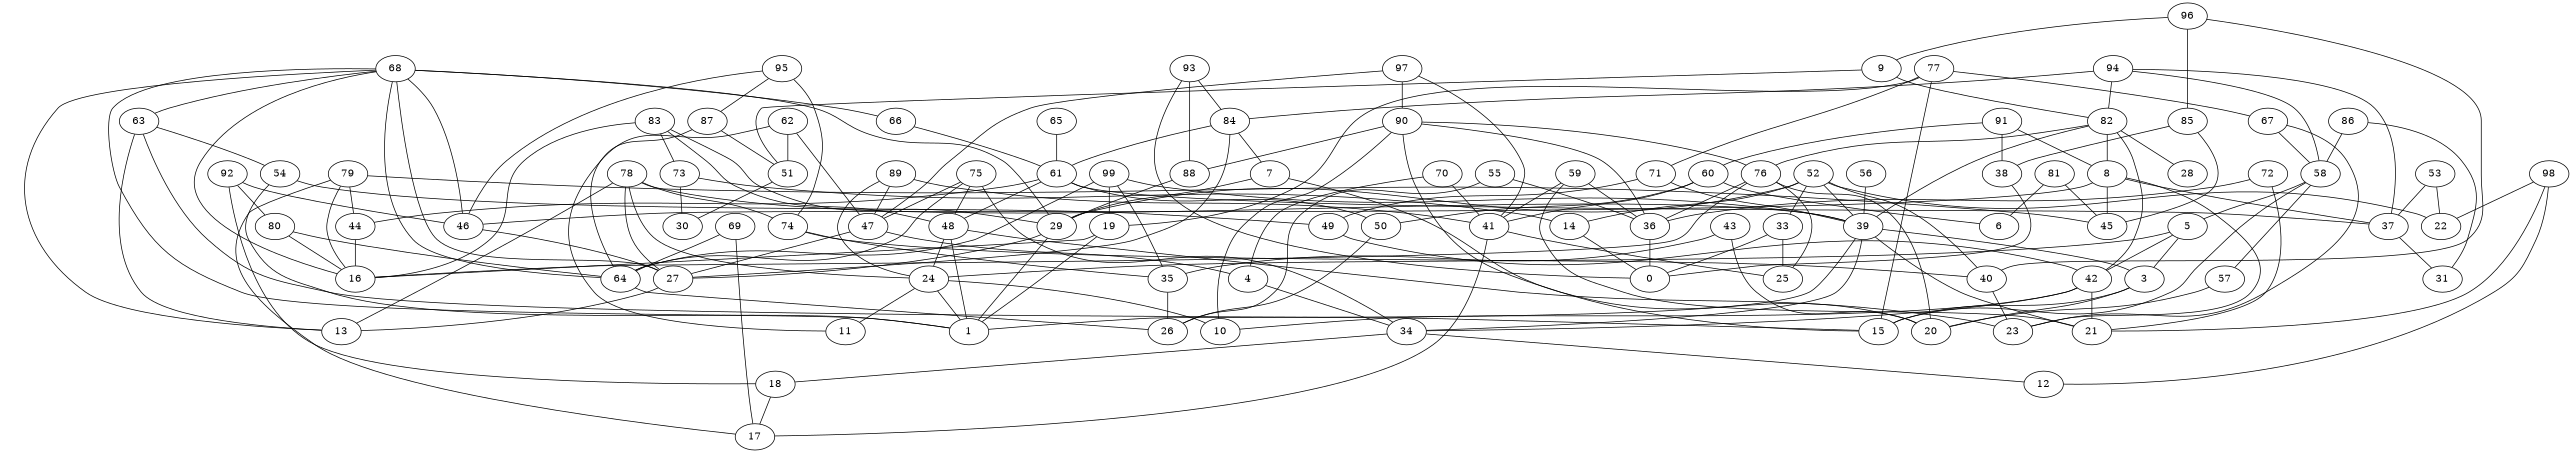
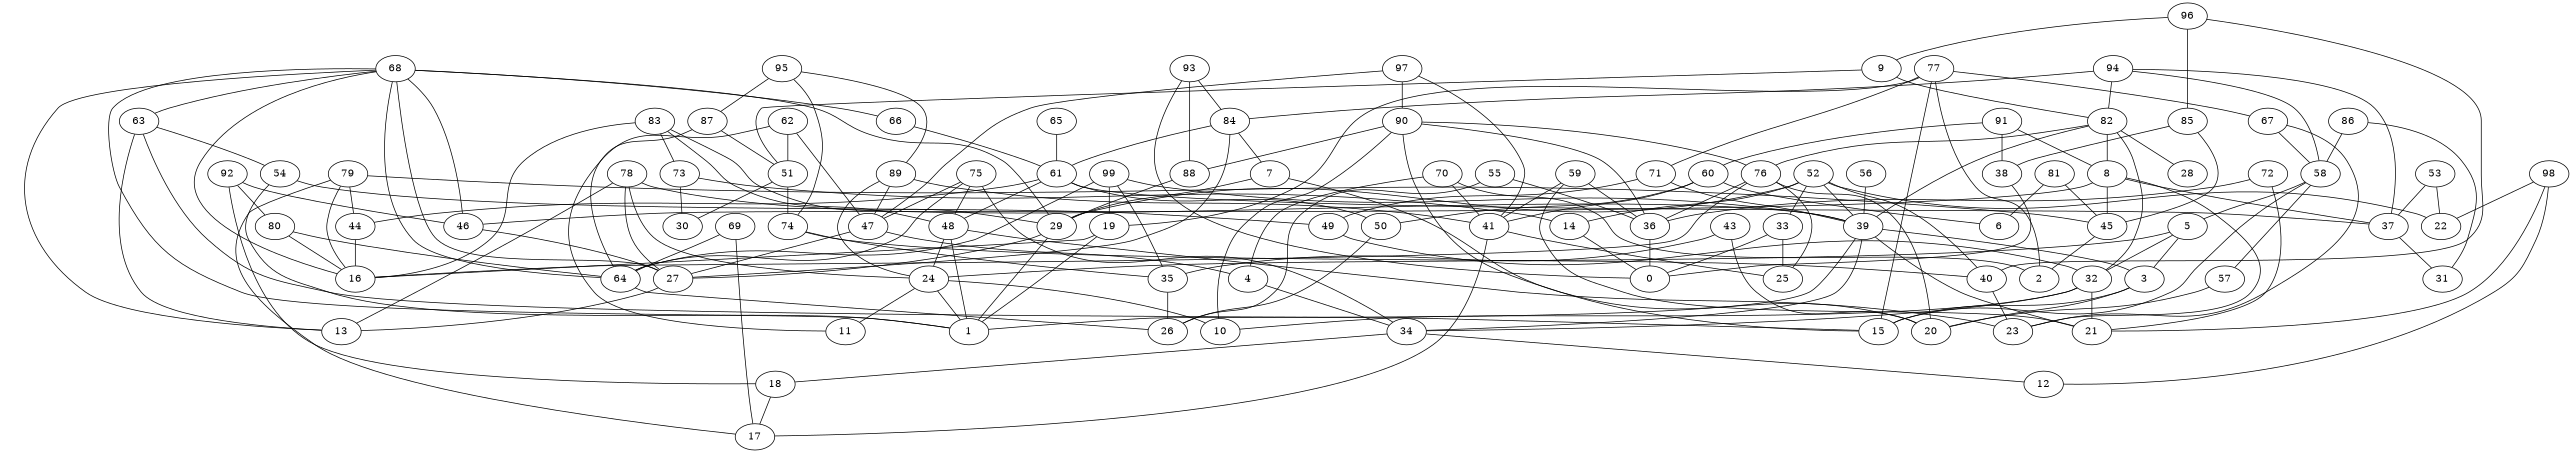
edge "95" -- "46": now "95" -- "89"
edge "78" -- "74": now "51" -- "74"
node "2": added
node "42": label "42" -> "32"
